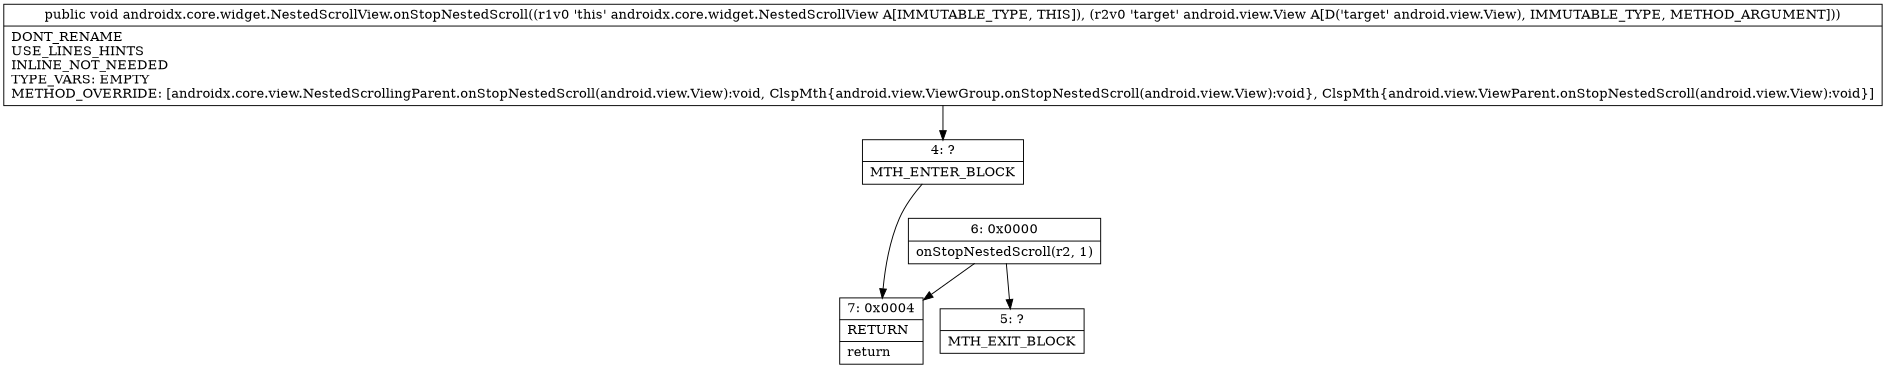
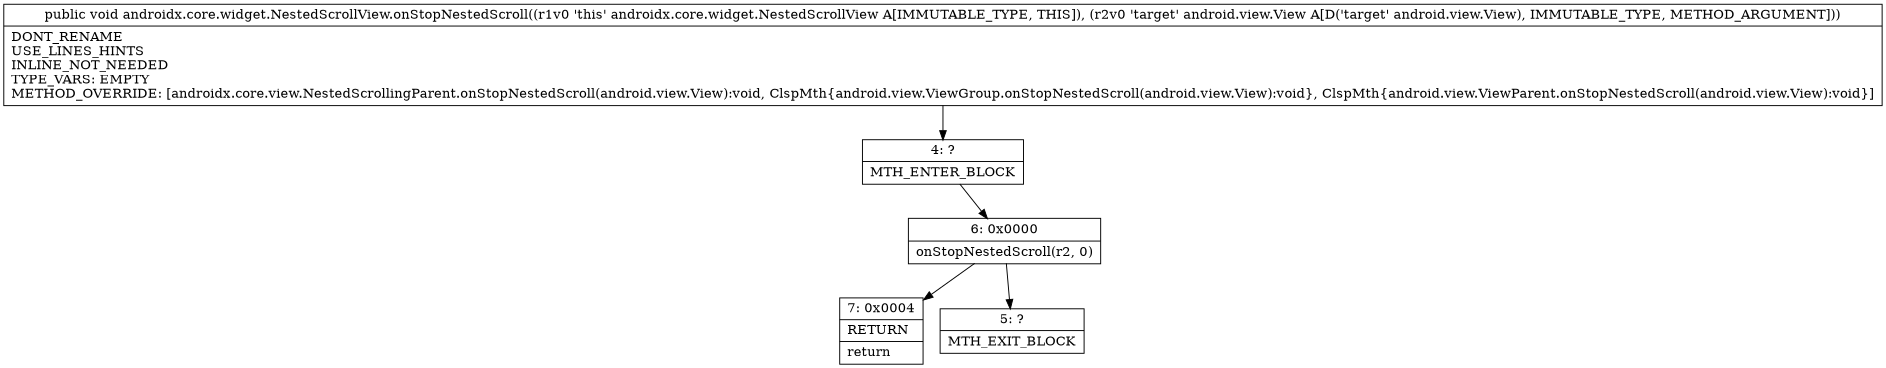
edge "4: ?" -> "7: 0x0004": now "4: ?" -> "6: 0x0000"
node "6: 0x0000": text "onStopNestedScroll(r2, 1)" -> "onStopNestedScroll(r2, 0)"
